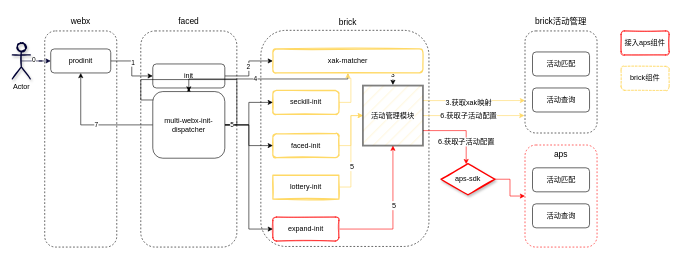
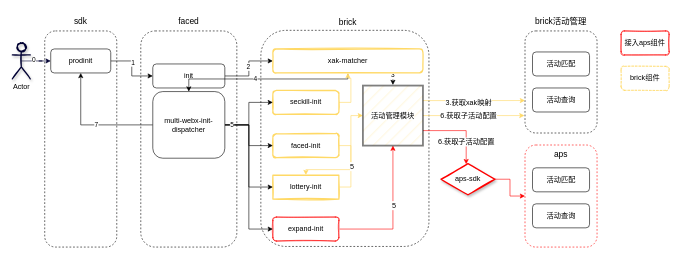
node "webx": label "webx" -> "sdk"
edge "multi-webx-init-dispatcher" -> "init": now "multi-webx-init-dispatcher" -> "lottery-init"
edge "faced-init" -> "活动管理模块": now "faced-init" -> "lottery-init"
